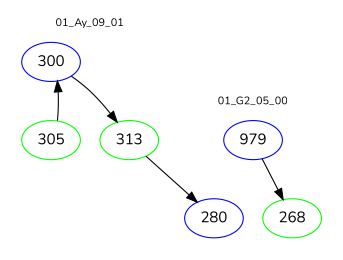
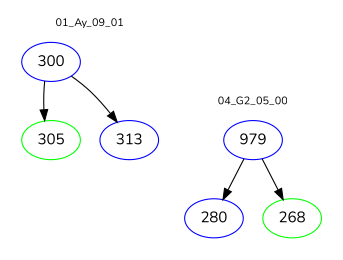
cluster "01_G2_05_00": label "01_G2_05_00" -> "04_G2_05_00"
edge "305" -> "300": reversed
node "313": color green -> blue
edge "313" -> "280": now "979" -> "280"
